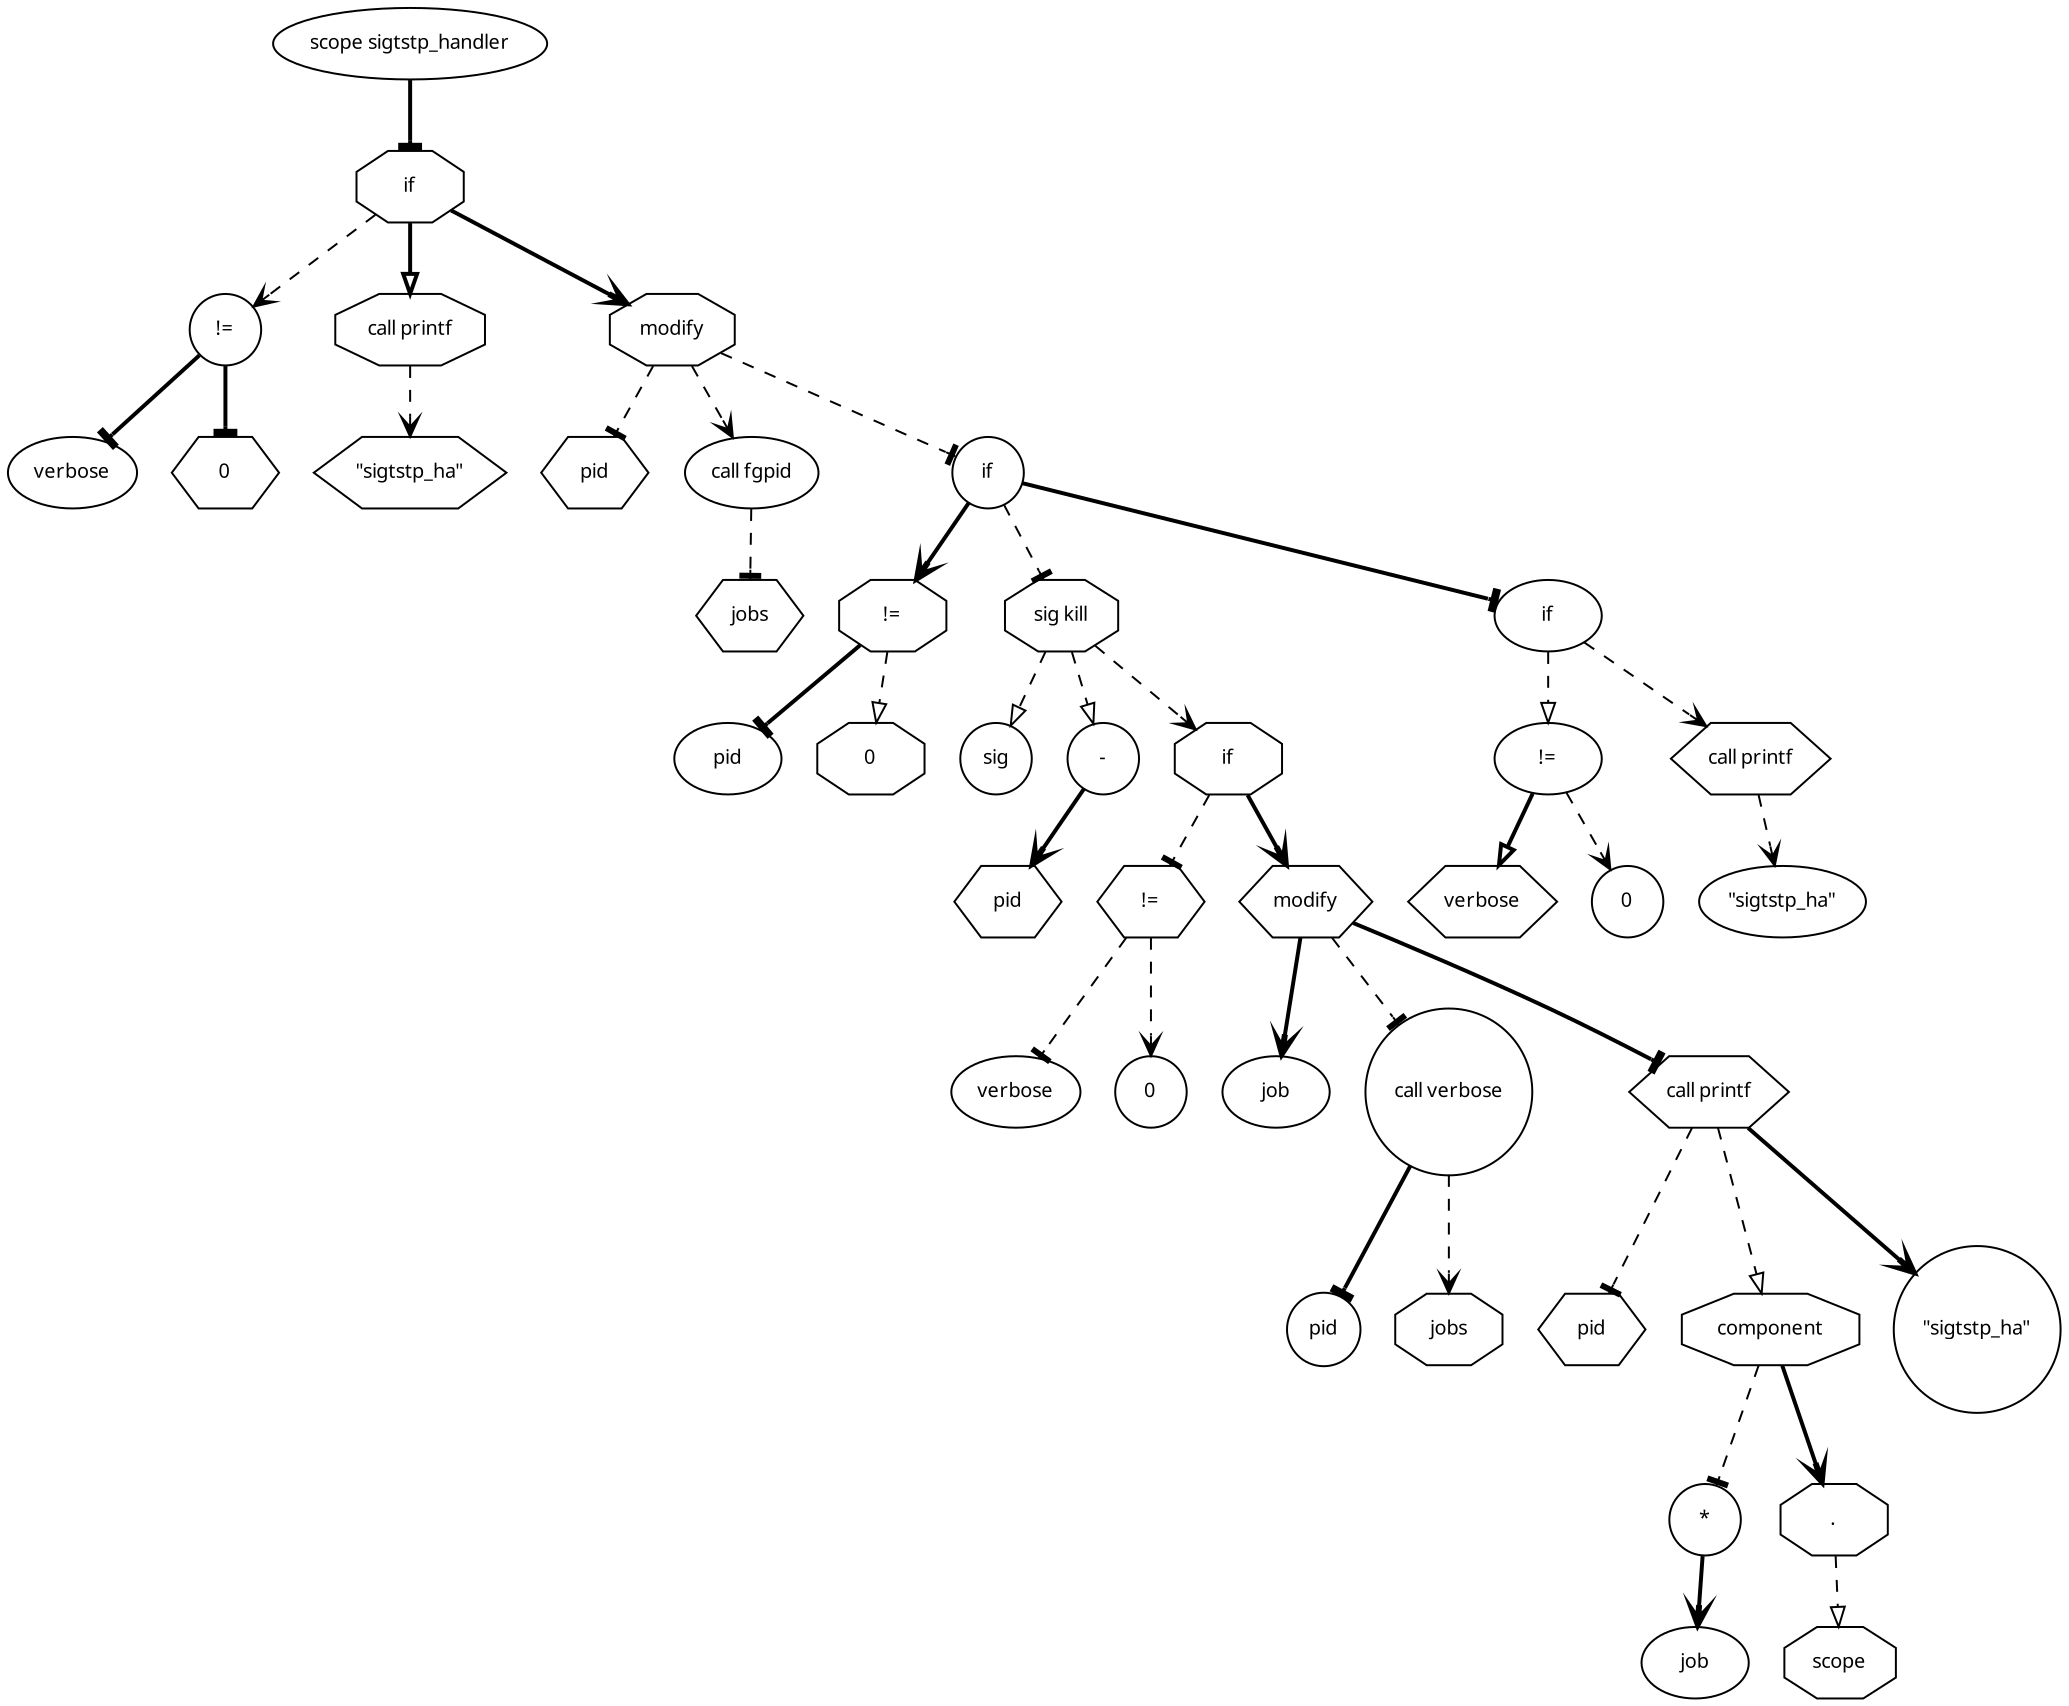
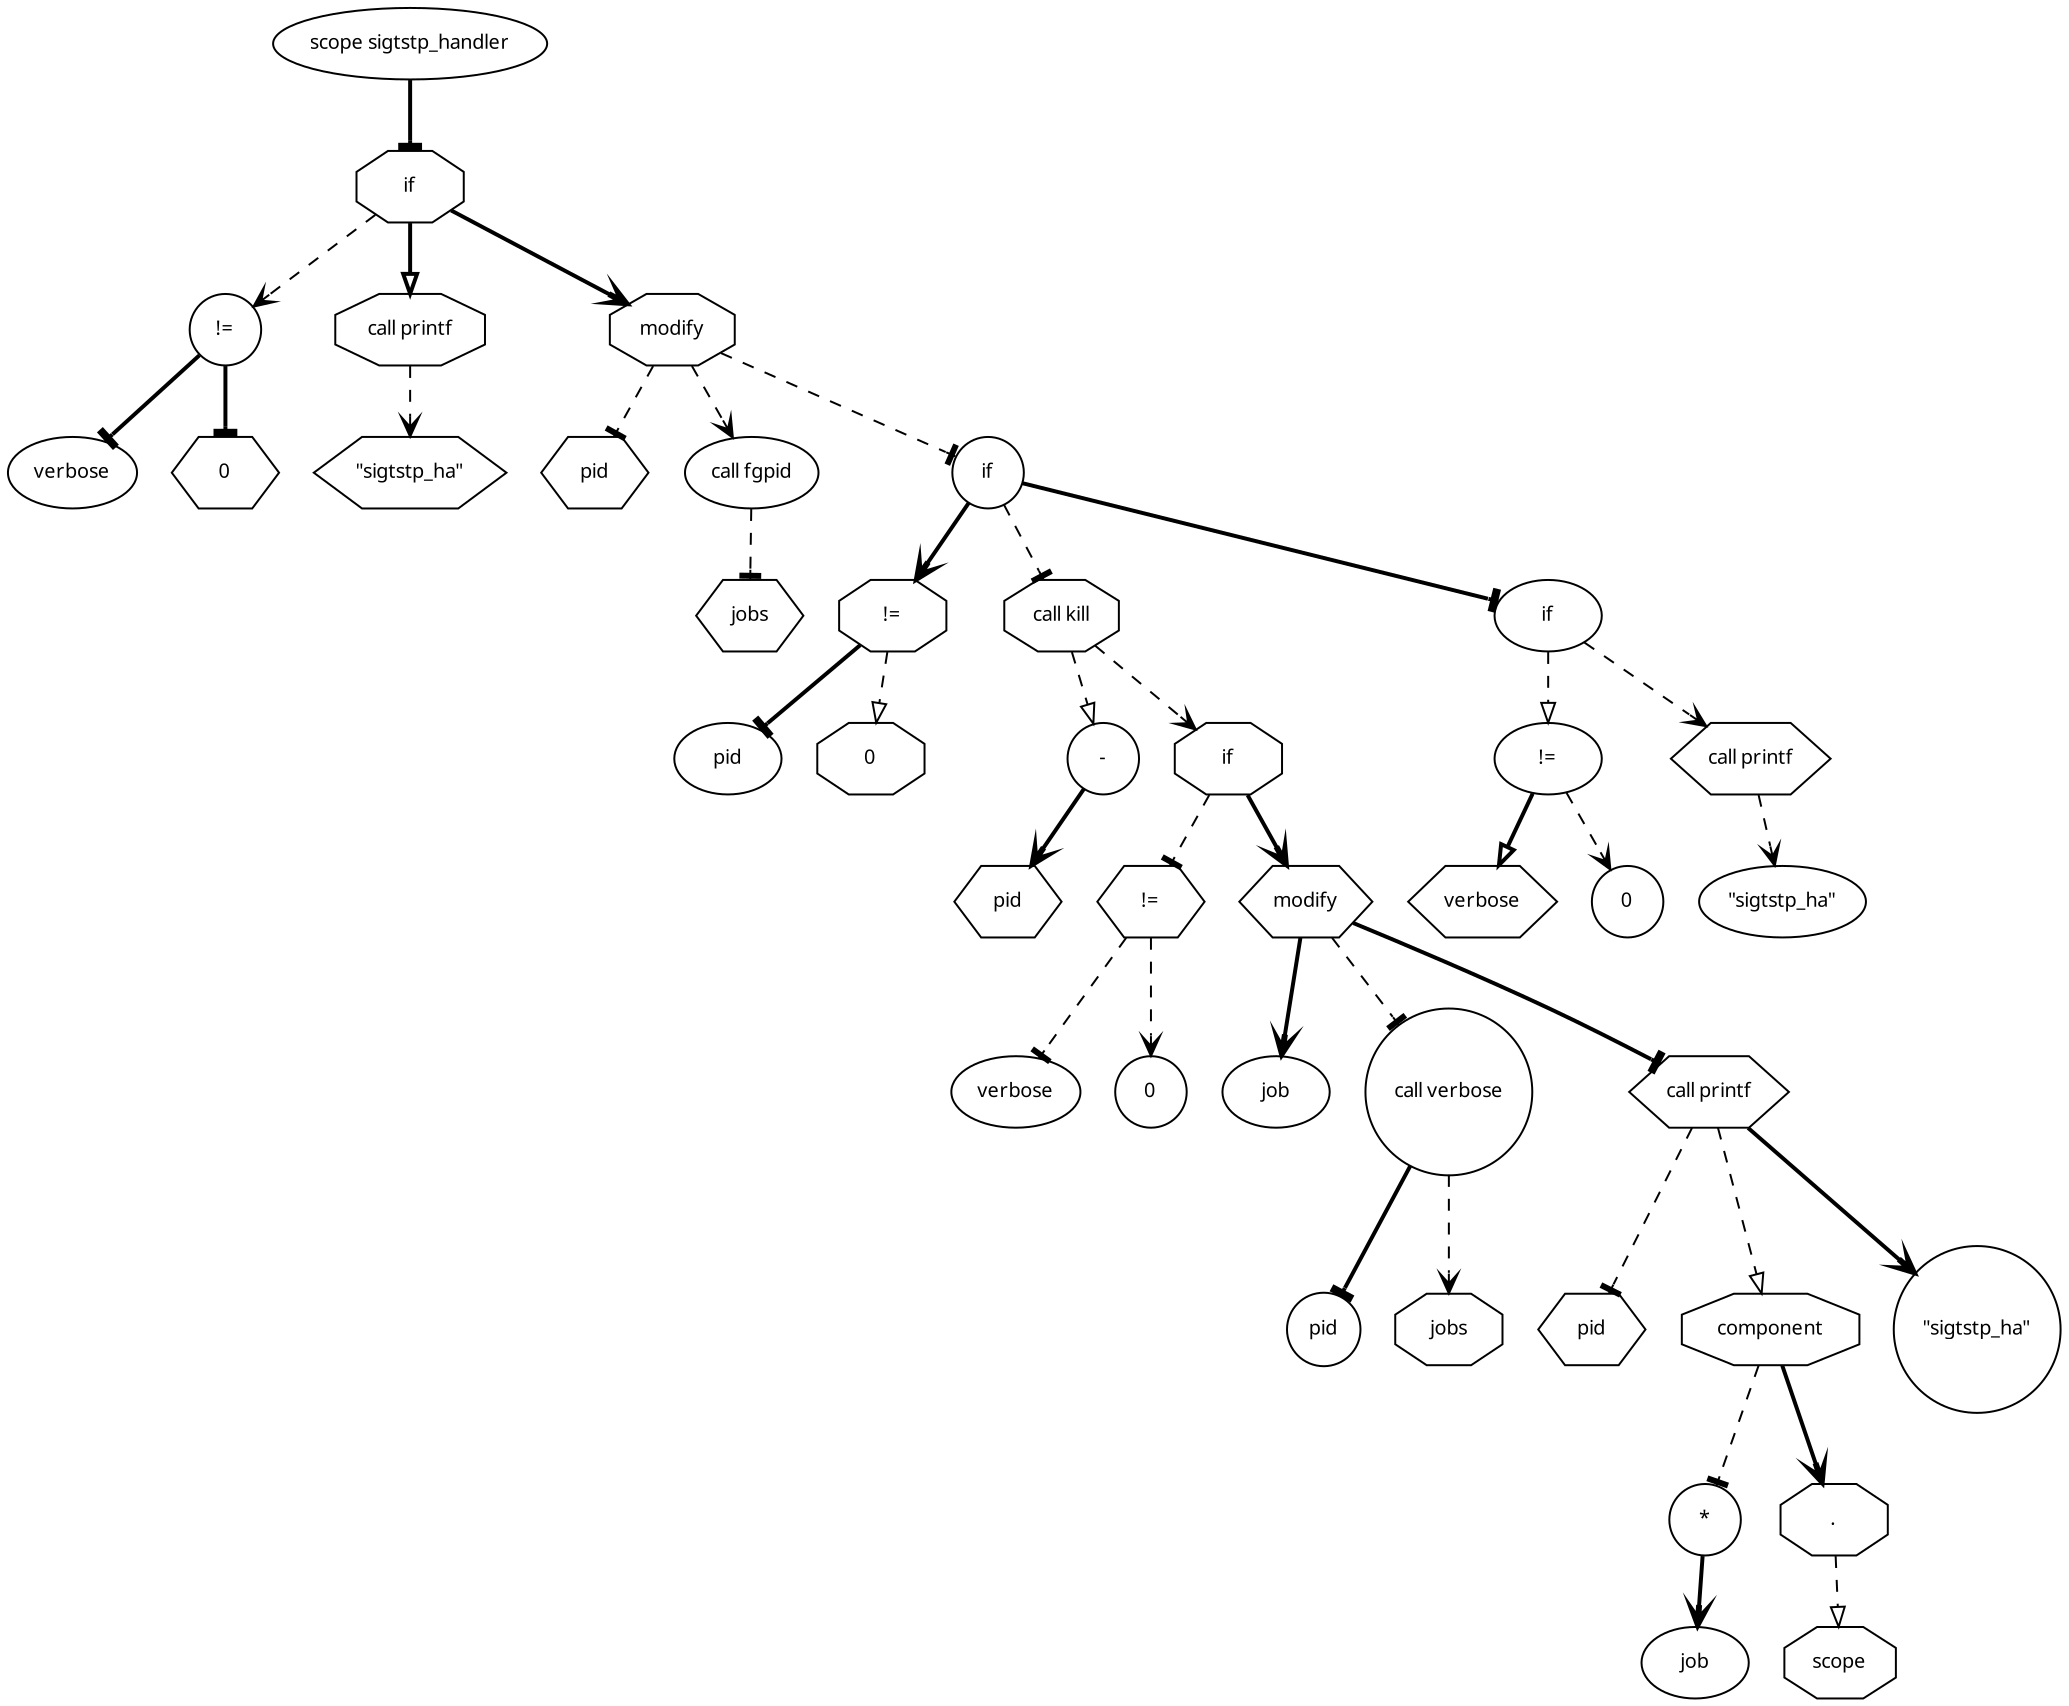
node "sig kill": label "sig kill" -> "call kill"
node "sig": removed
